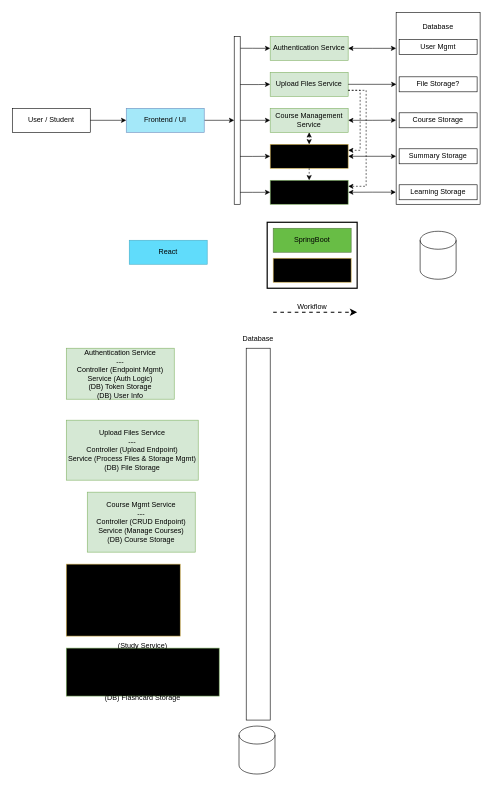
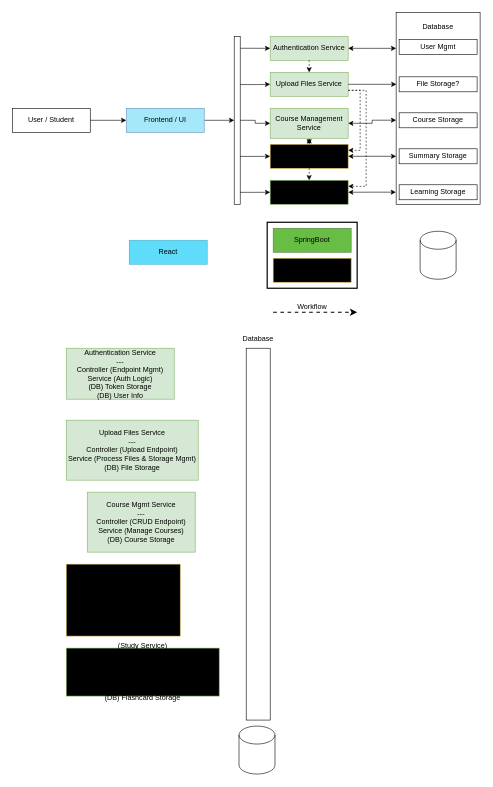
edge "Authentication Service" -> "Upload Files Service": added
node "Course Management Service": size 78x24 -> 78x30
